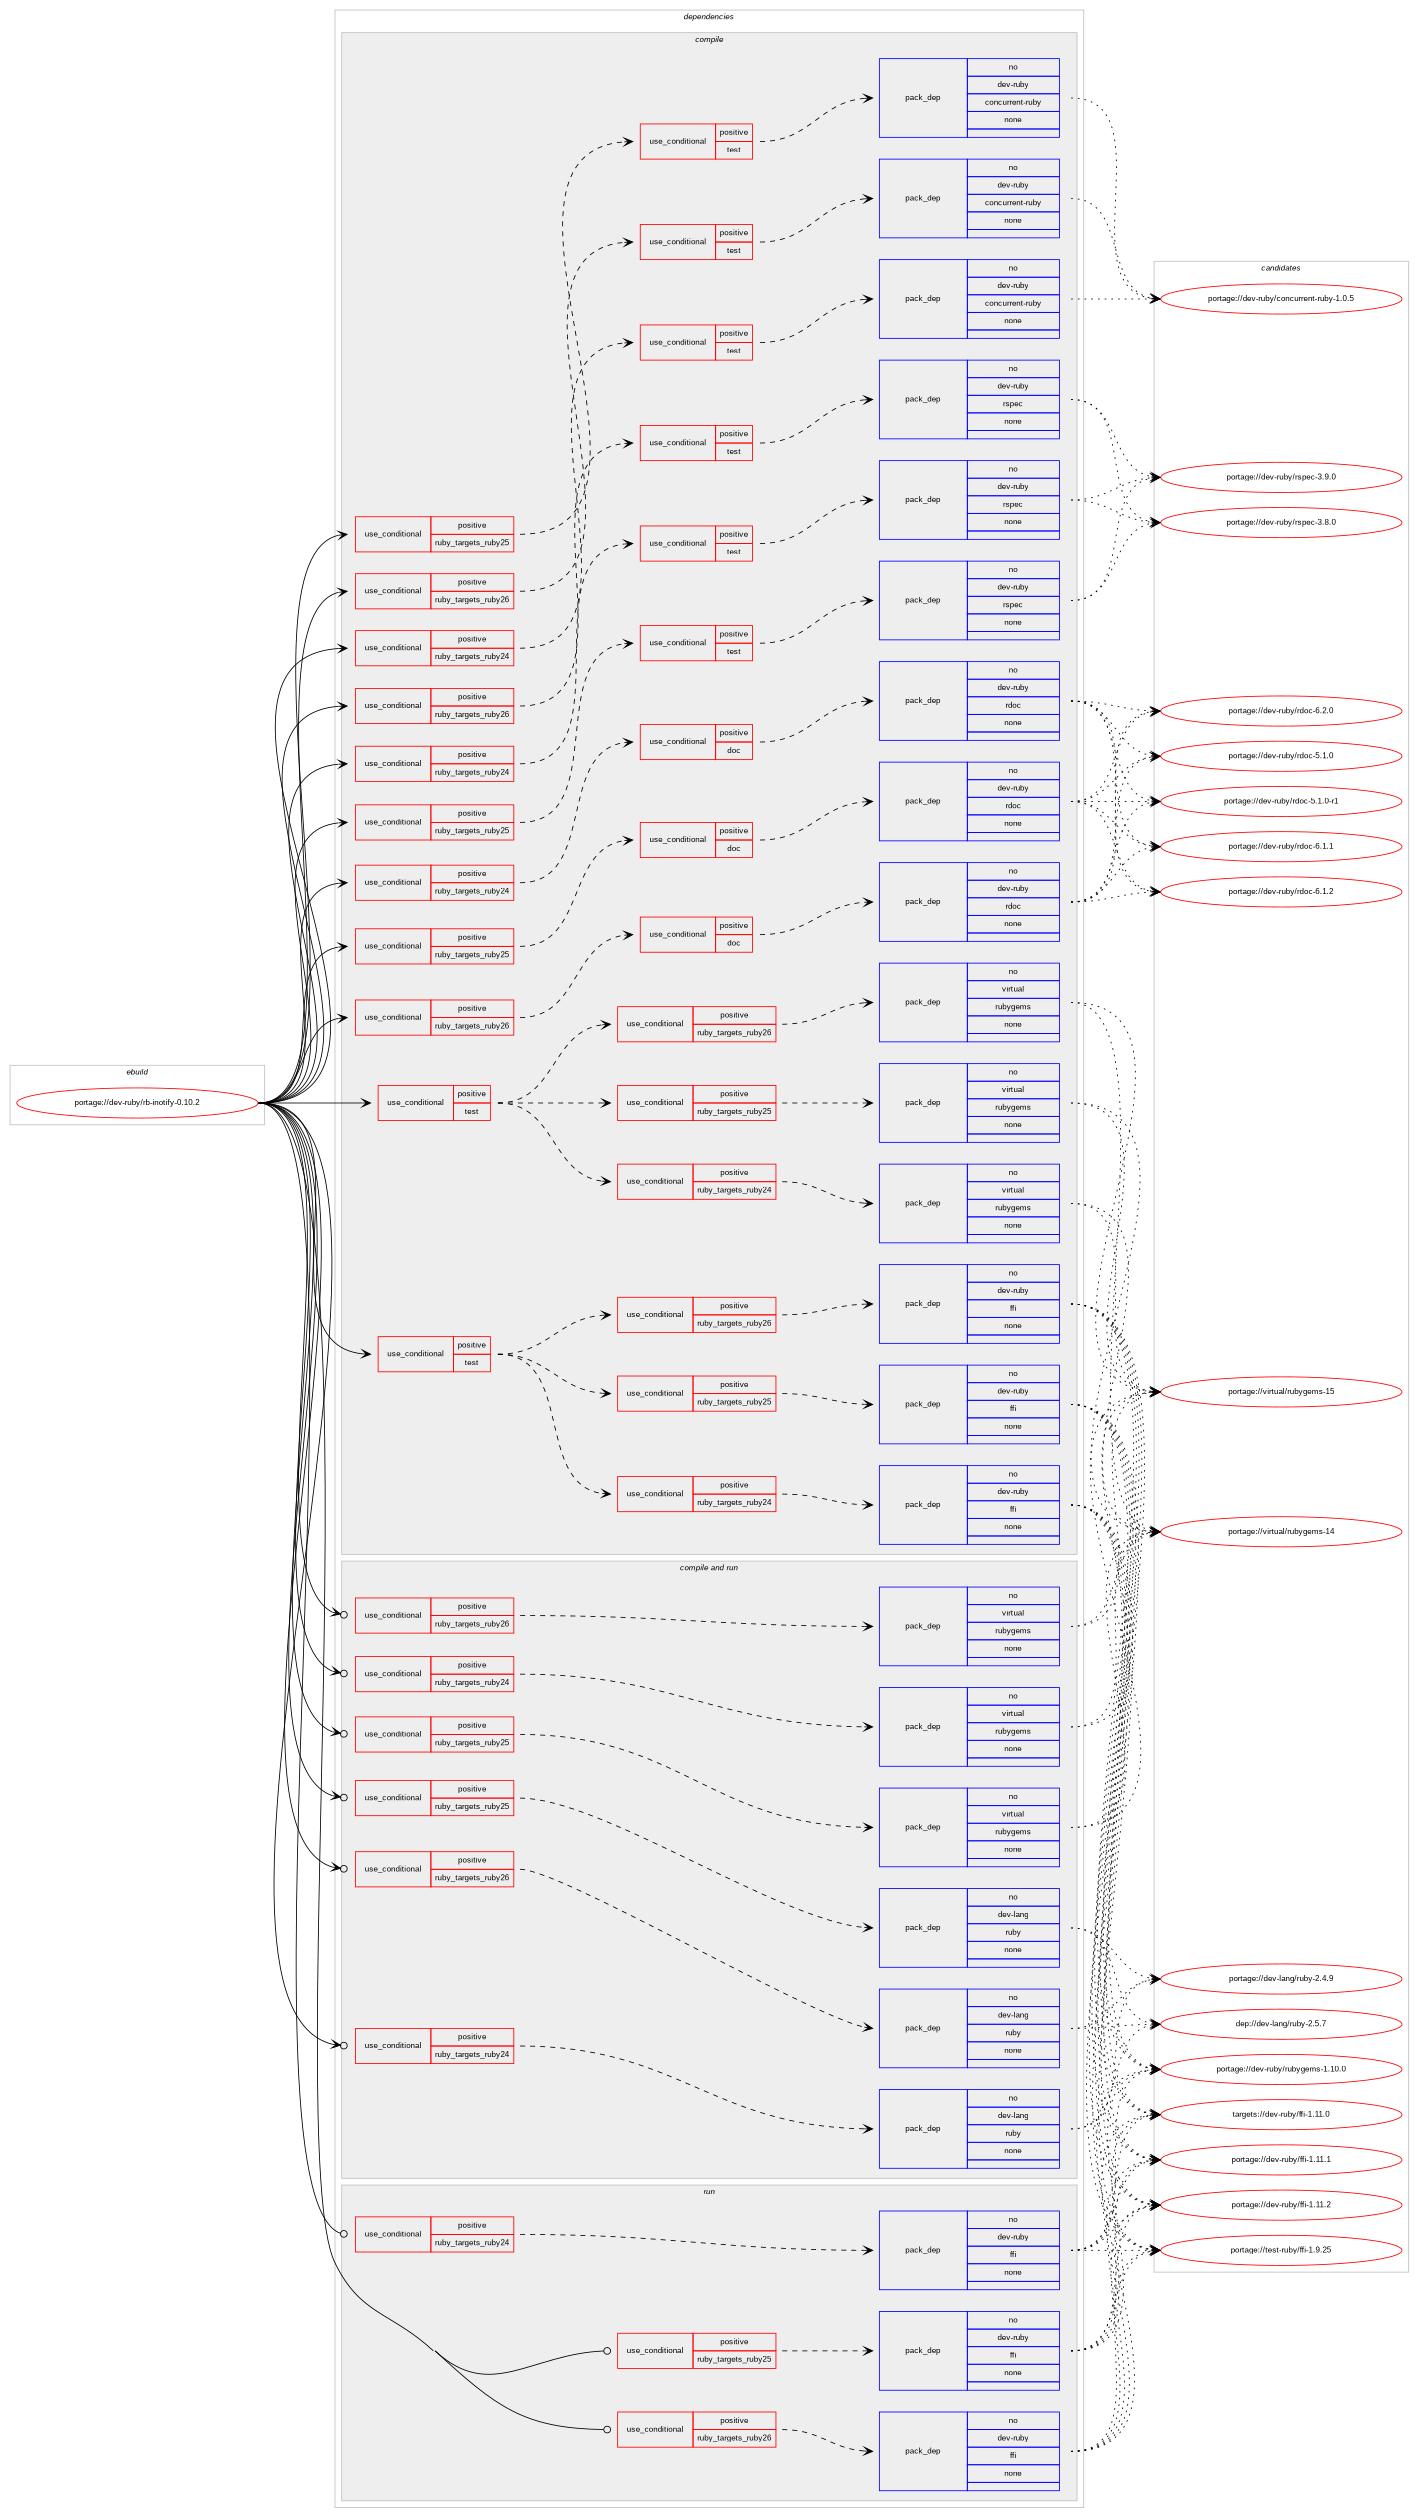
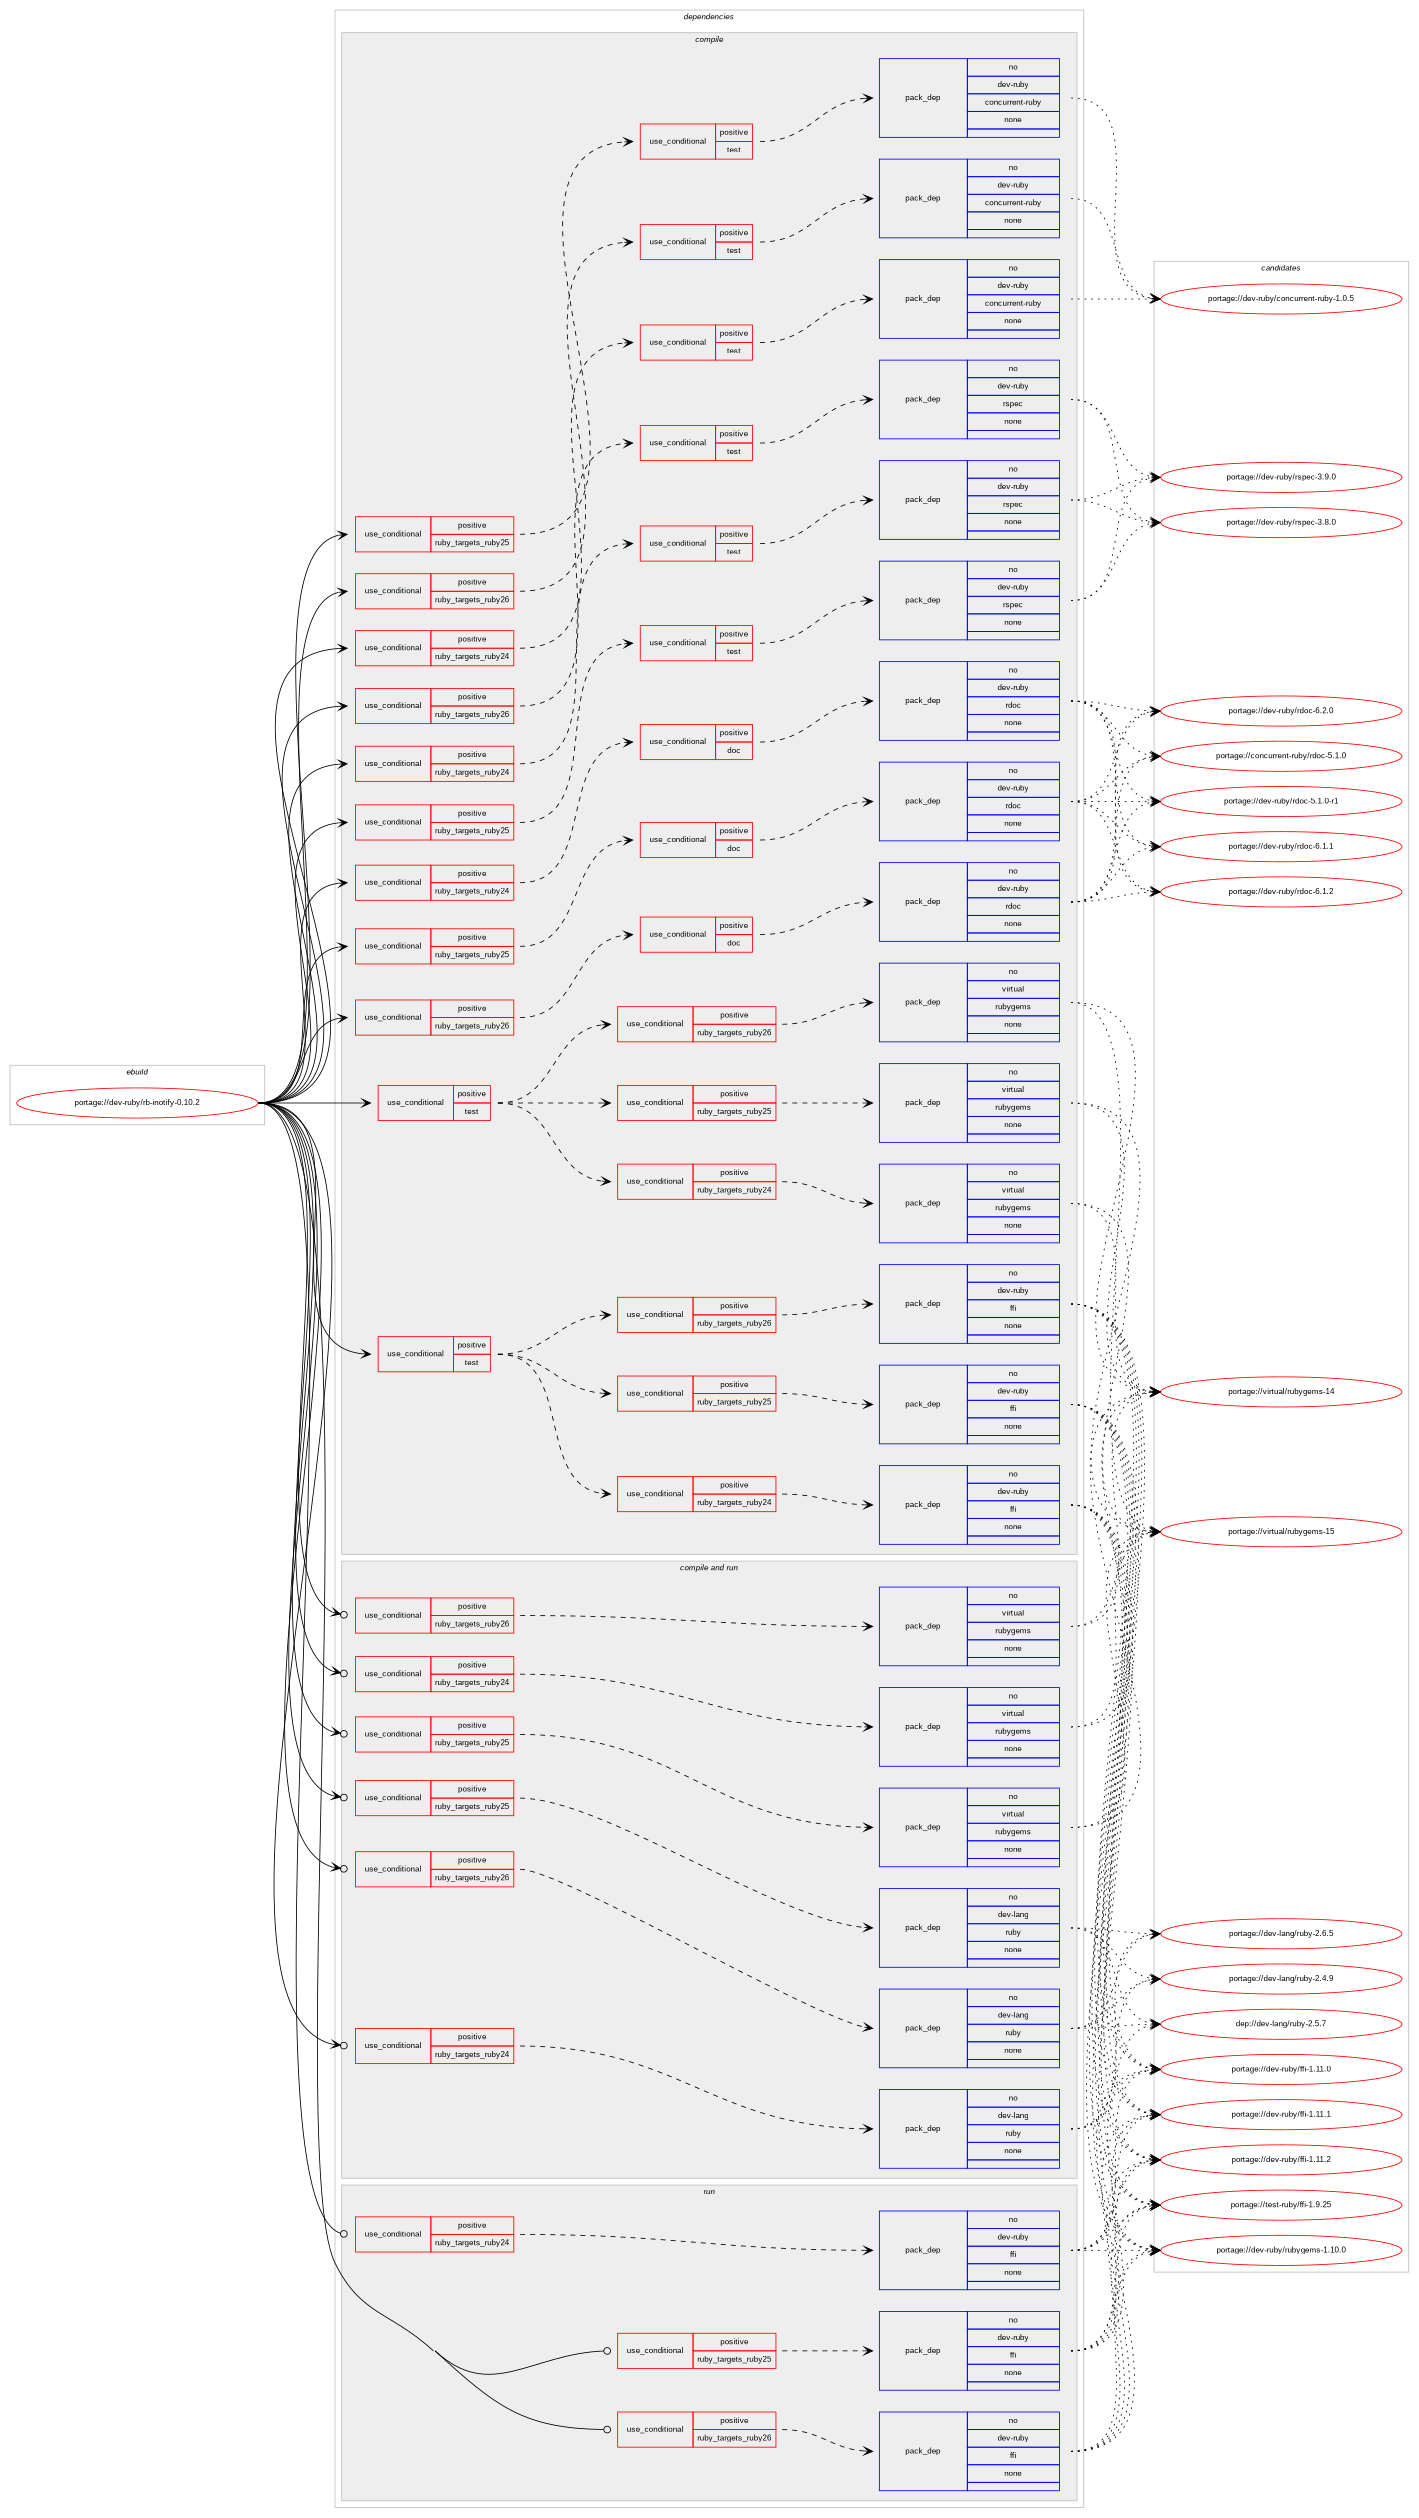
node "portage://dev-ruby/rdoc-5.1.0": label "portage://dev-ruby/rdoc-5.1.0" -> "portage://concurrent-ruby/rdoc-5.1.0"
node "portage://dev-lang/ruby-2.6.5": added
node "targets://dev-ruby/ffi-1.11.0": label "targets://dev-ruby/ffi-1.11.0" -> "portage://dev-ruby/ffi-1.11.0"
